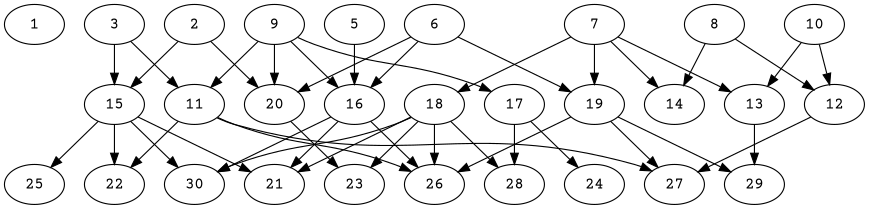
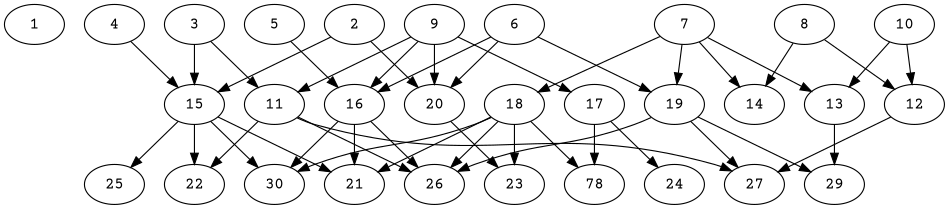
node "4": added
node "28": label "28" -> "78"
